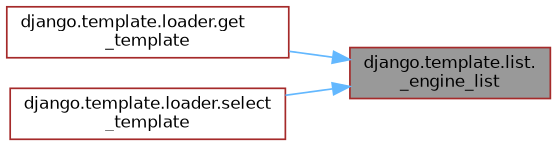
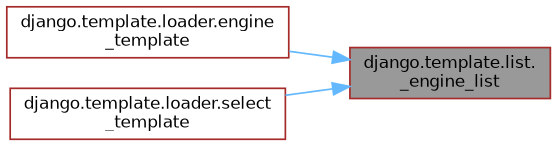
node "django.template.loader.get _template": label "django.template.loader.get _template" -> "django.template.loader.engine _template"
